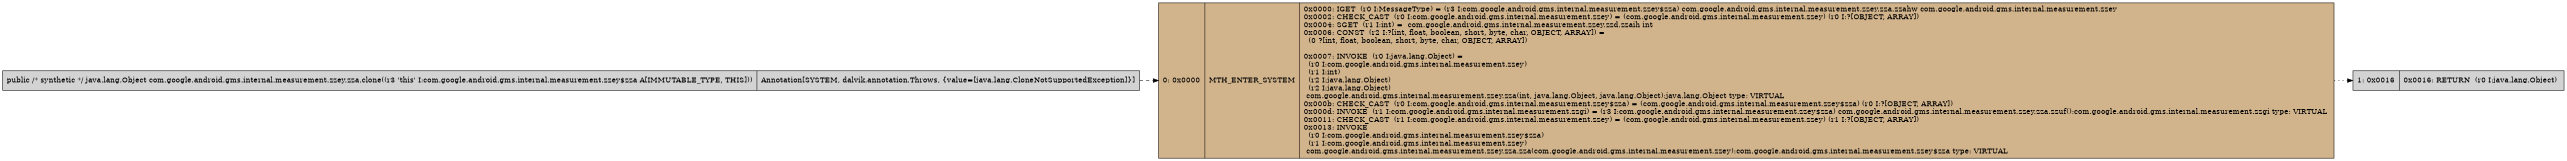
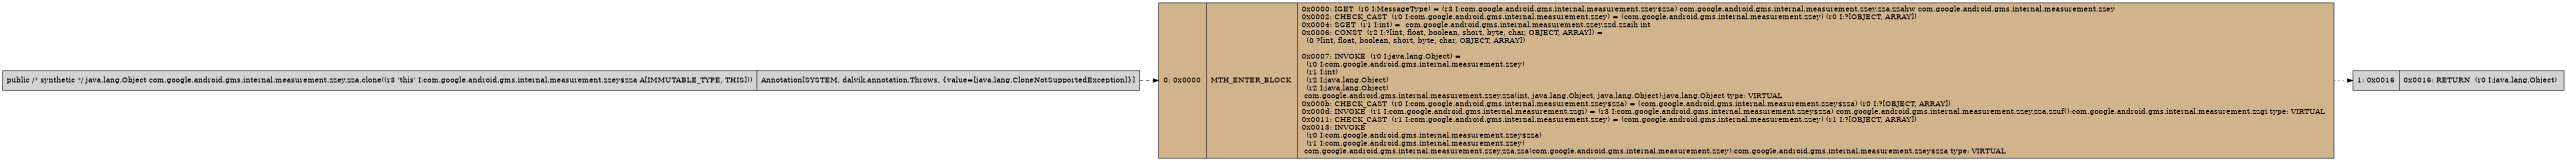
node "0: 0x0000": text "MTH_ENTER_SYSTEM" -> "MTH_ENTER_BLOCK"
